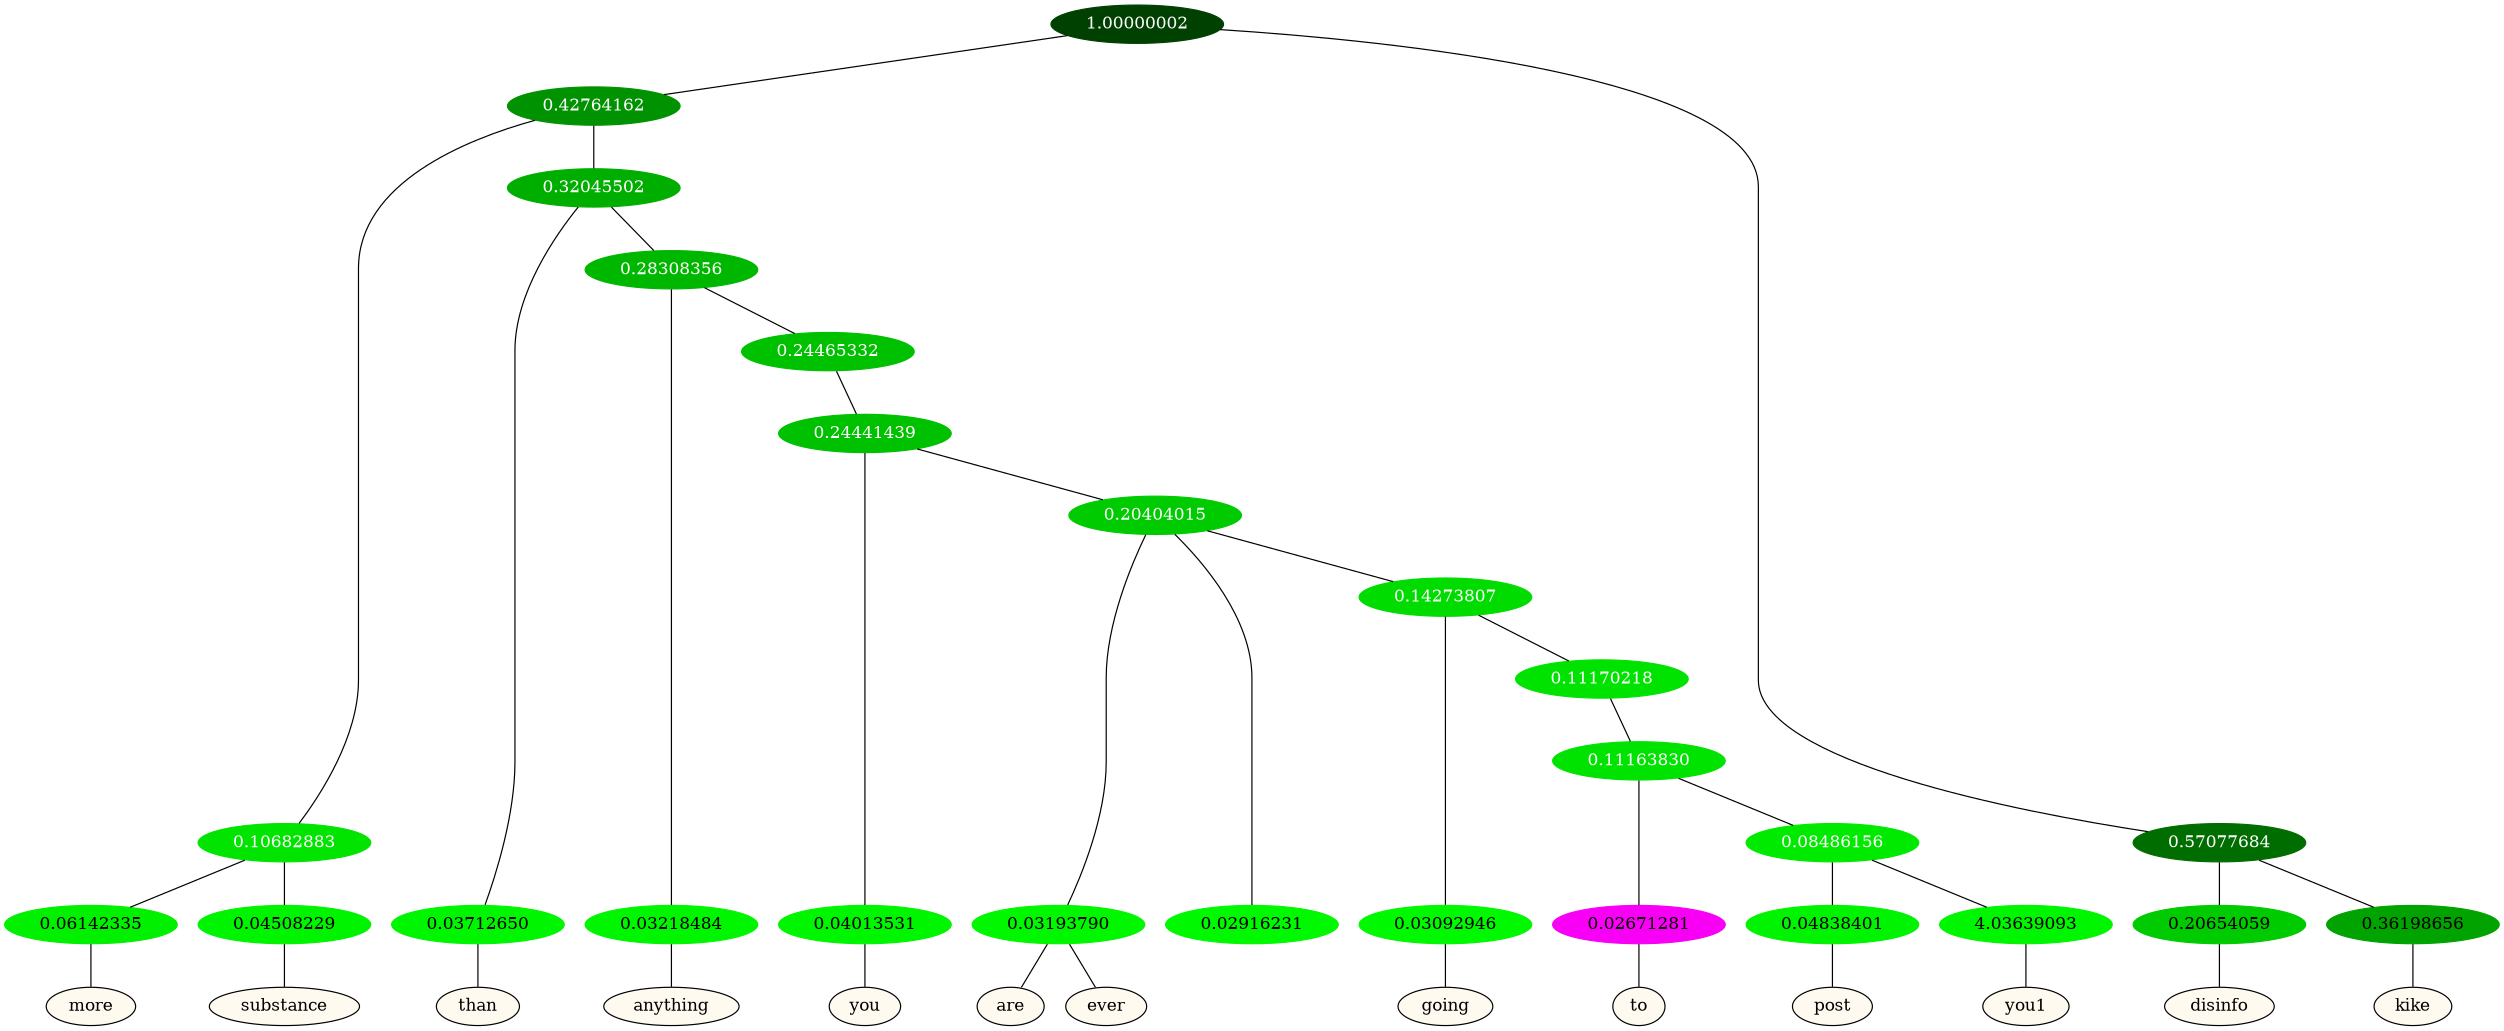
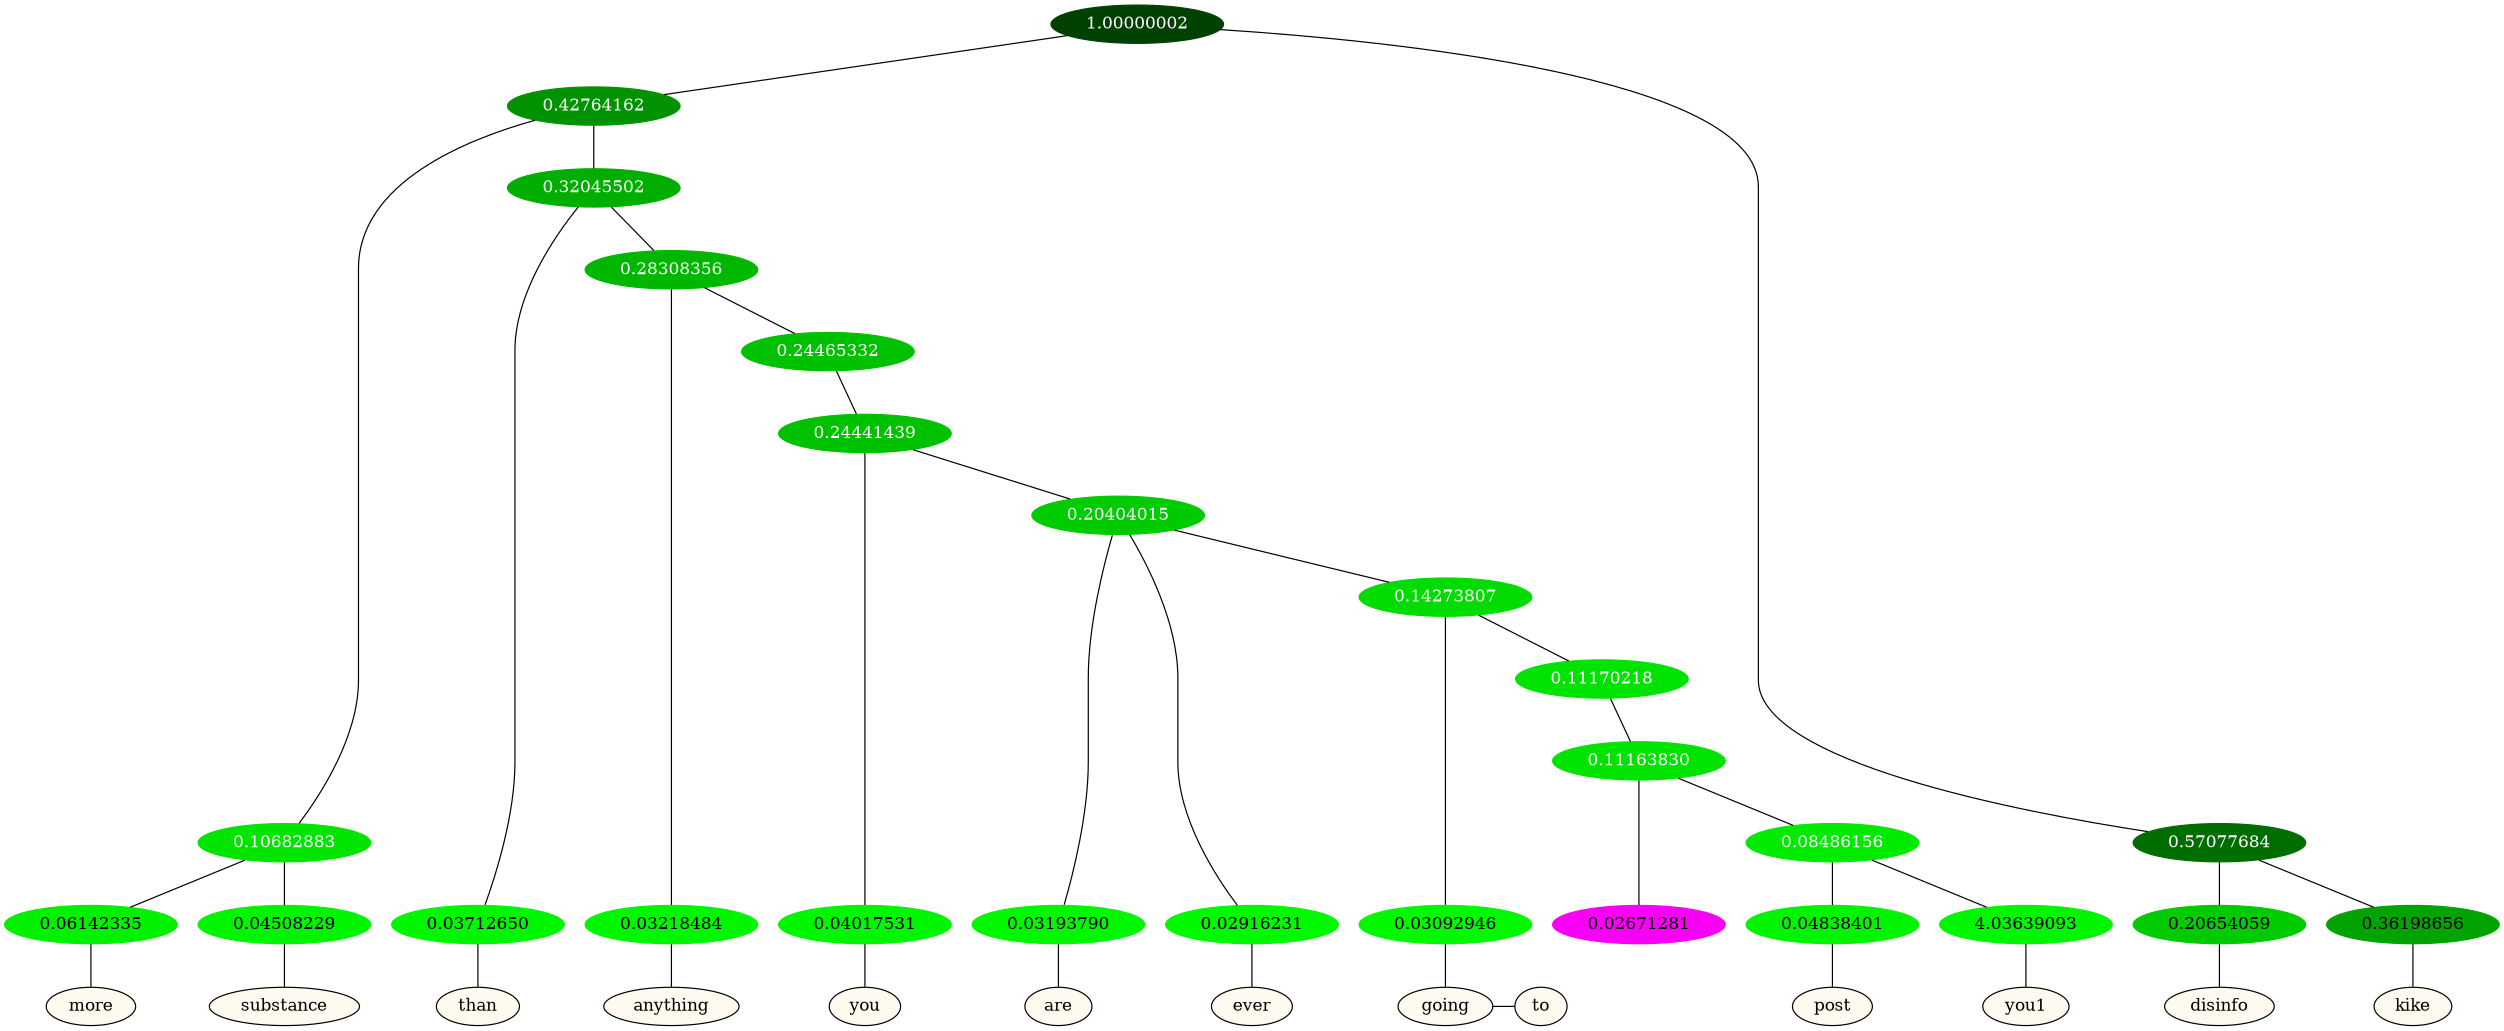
node "0.04013531": label "0.04013531" -> "0.04017531"
edge "0.03193790" -- "ever": now "0.02916231" -- "ever"
edge "0.02671281" -- "to": now "going" -- "to"
